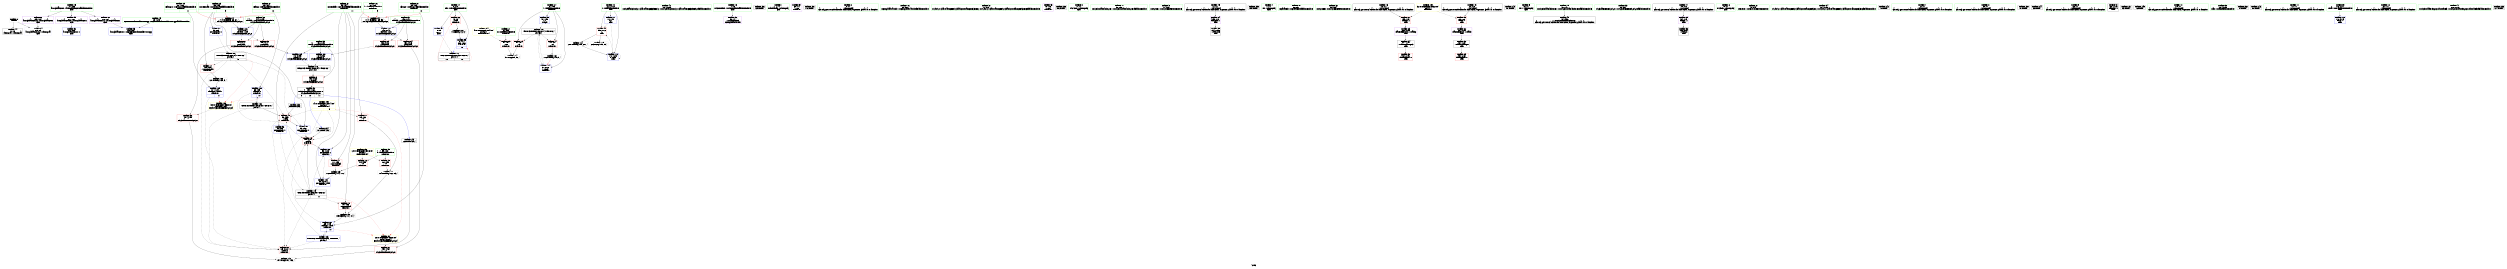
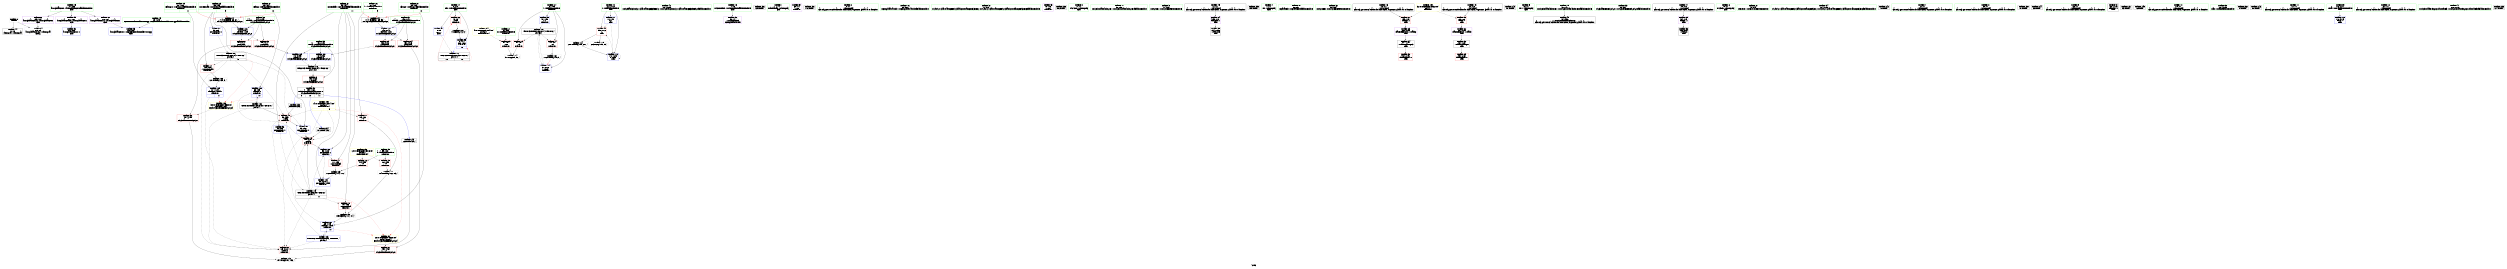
node "NodeID: 98": text "_Z5get" -> "_Z5solvev"
node "NodeID: 94": text "Glob" -> "Binary"
